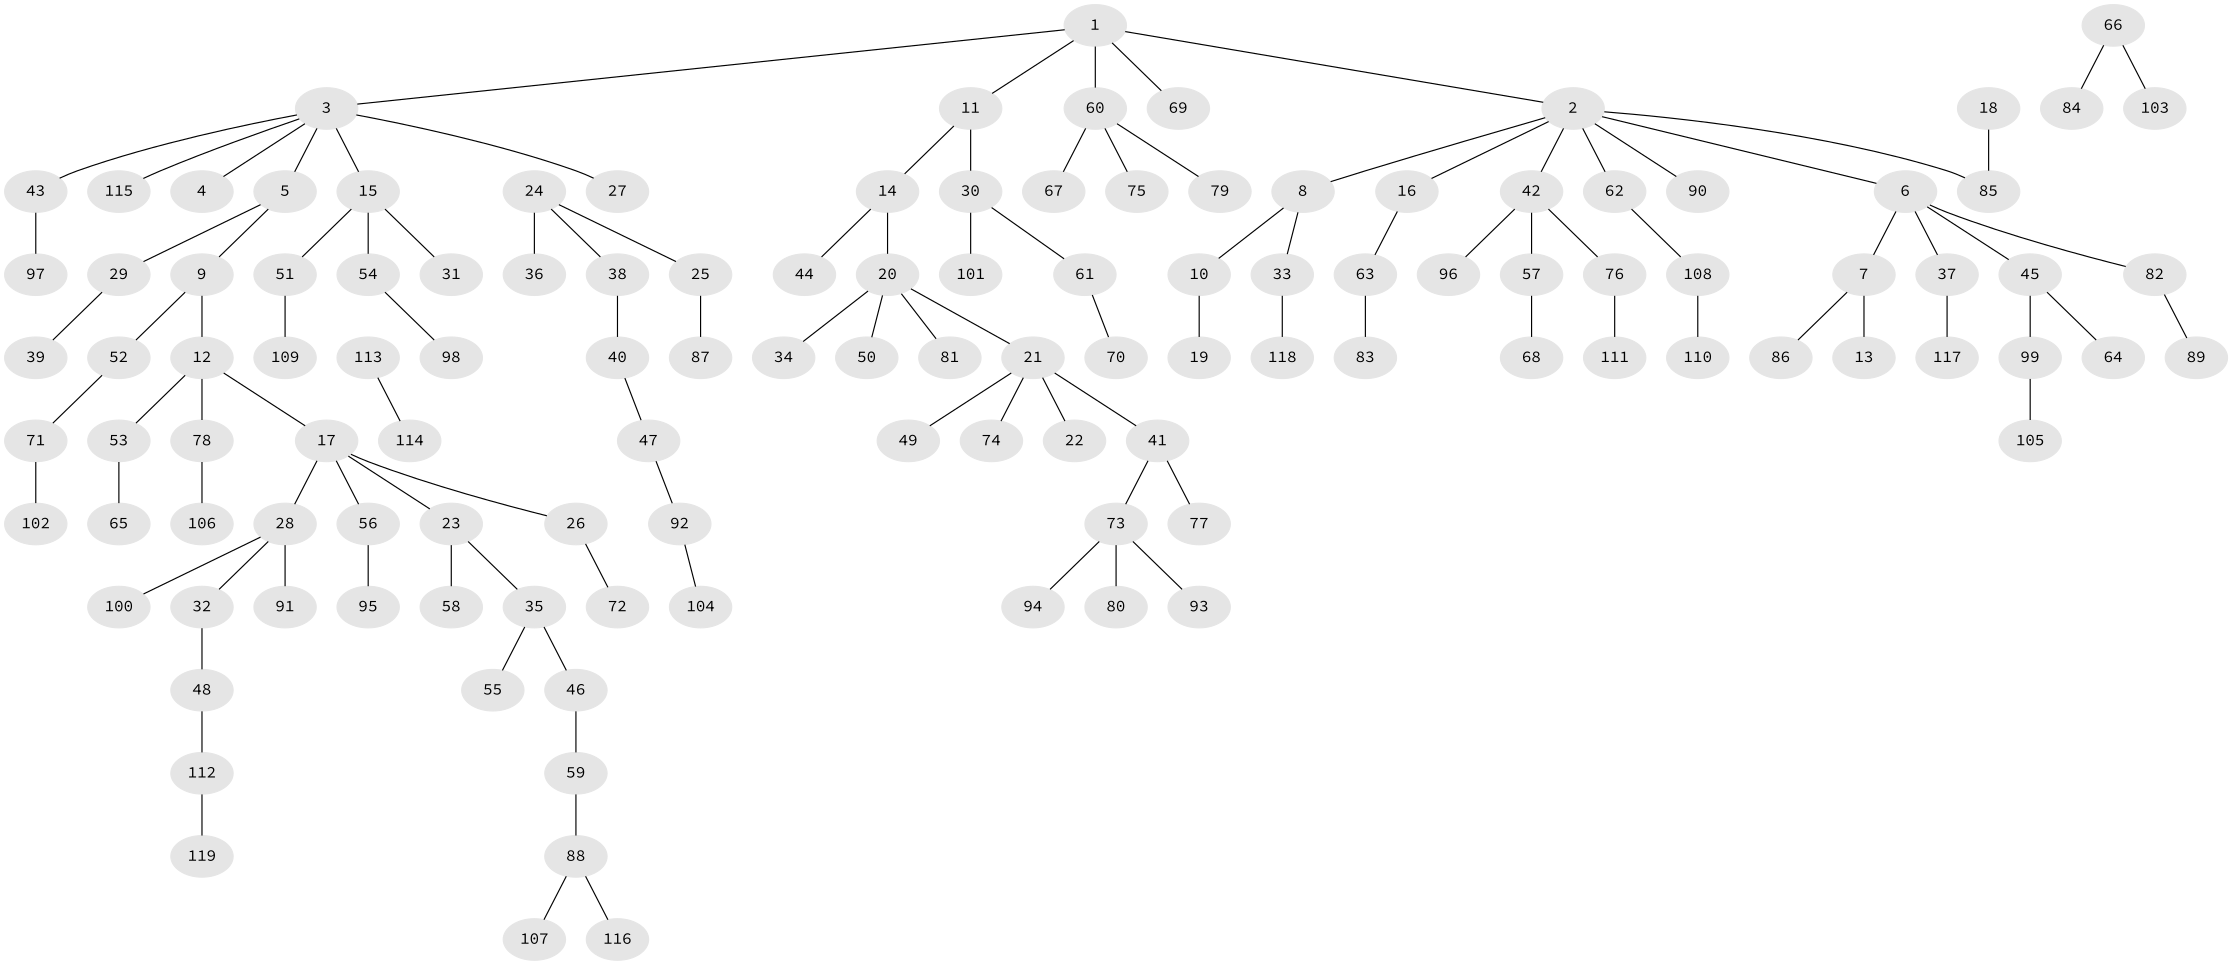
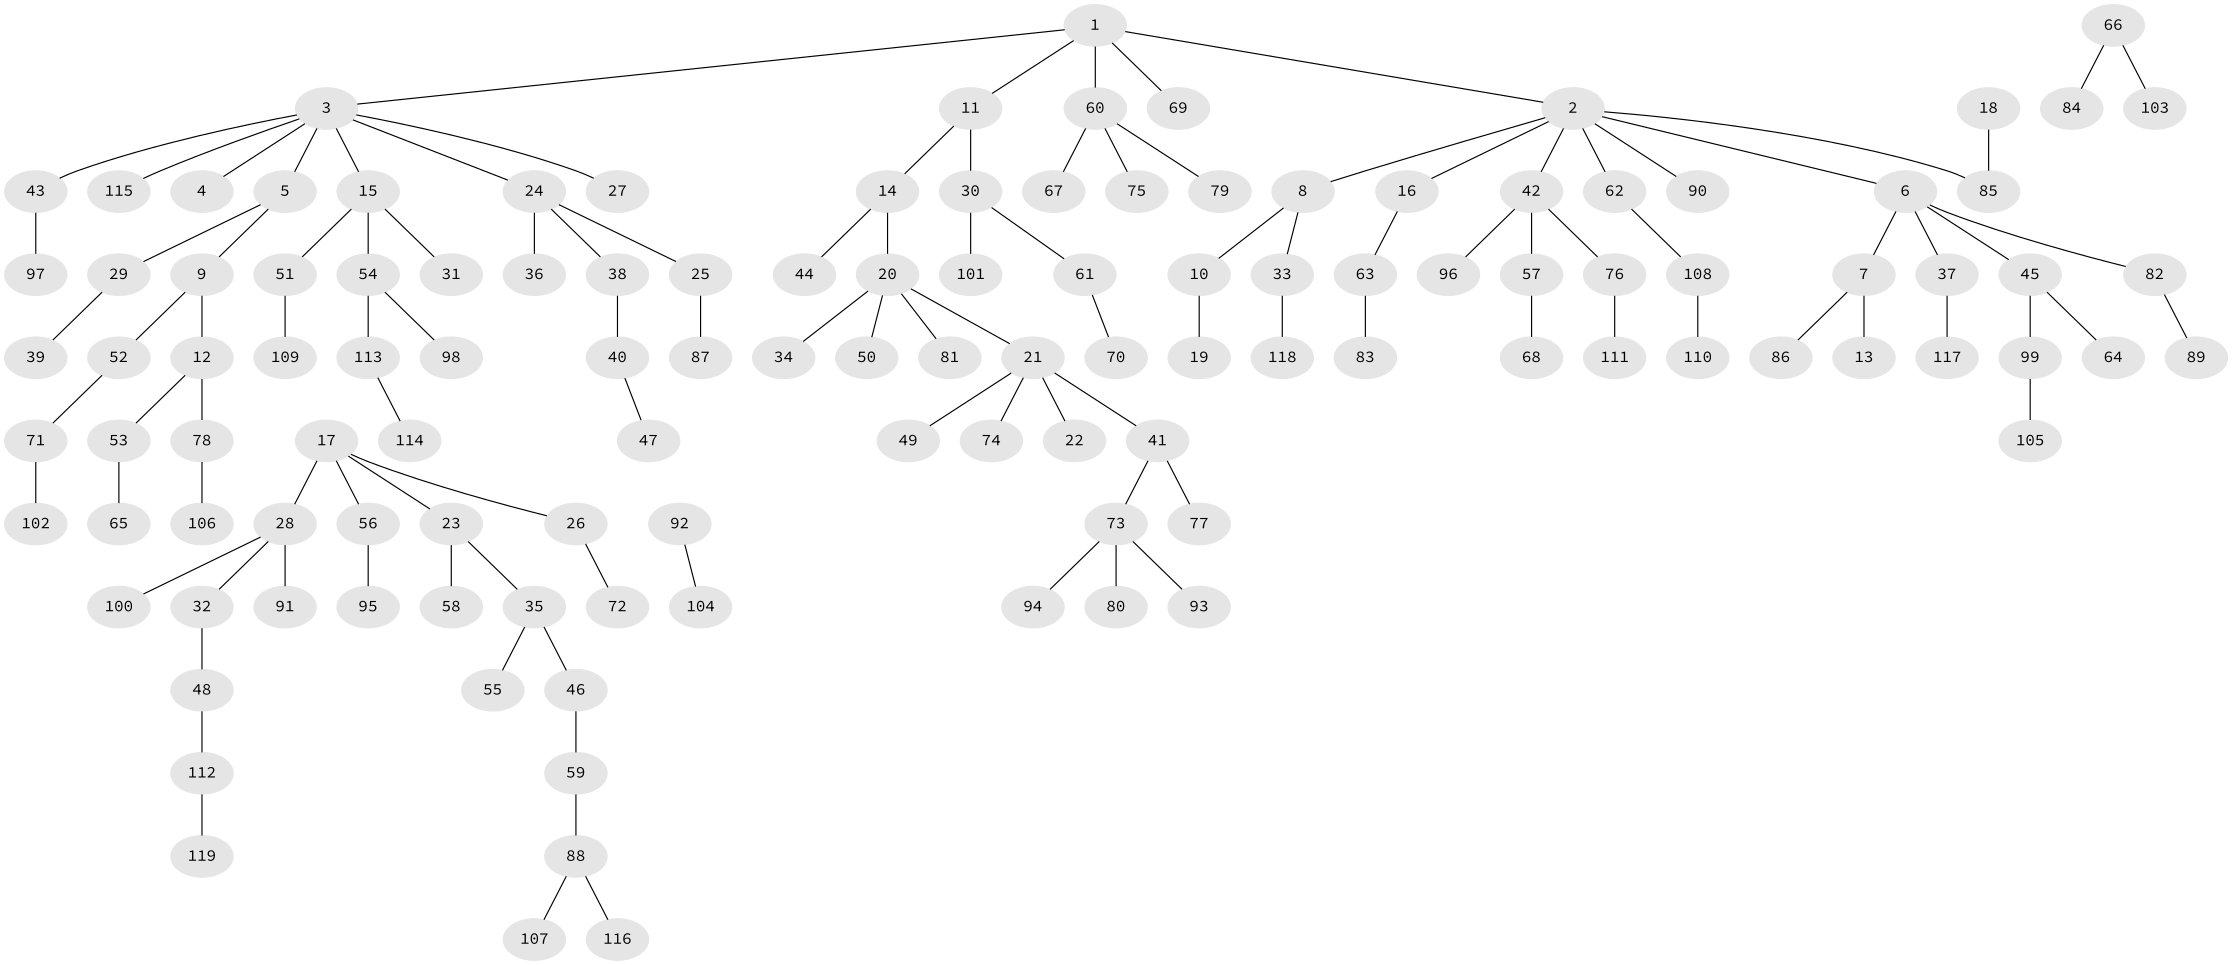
edge "3" -- "24": added
edge "54" -- "113": added
edge "12" -- "17": removed
edge "47" -- "92": removed
